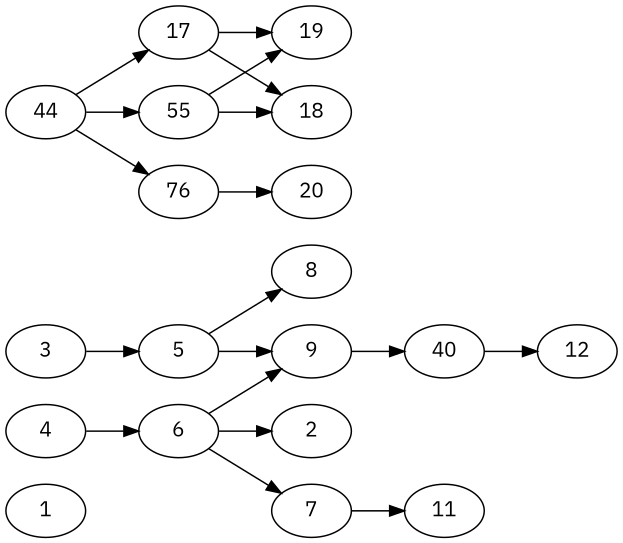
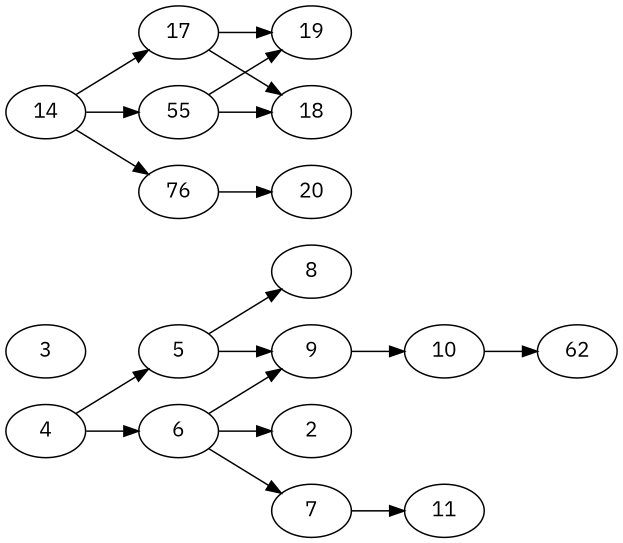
node "44": label "44" -> "14"
edge "3" -> "5": now "4" -> "5"
node "40": label "40" -> "10"
node "12": label "12" -> "62"
node "1": removed
